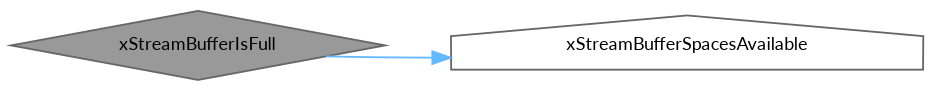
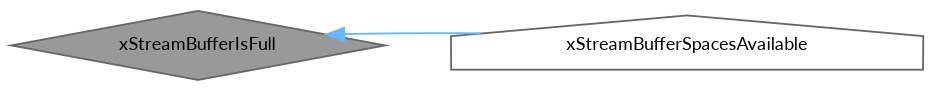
edge "xStreamBufferIsFull" -> "xStreamBufferSpacesAvailable": reversed
